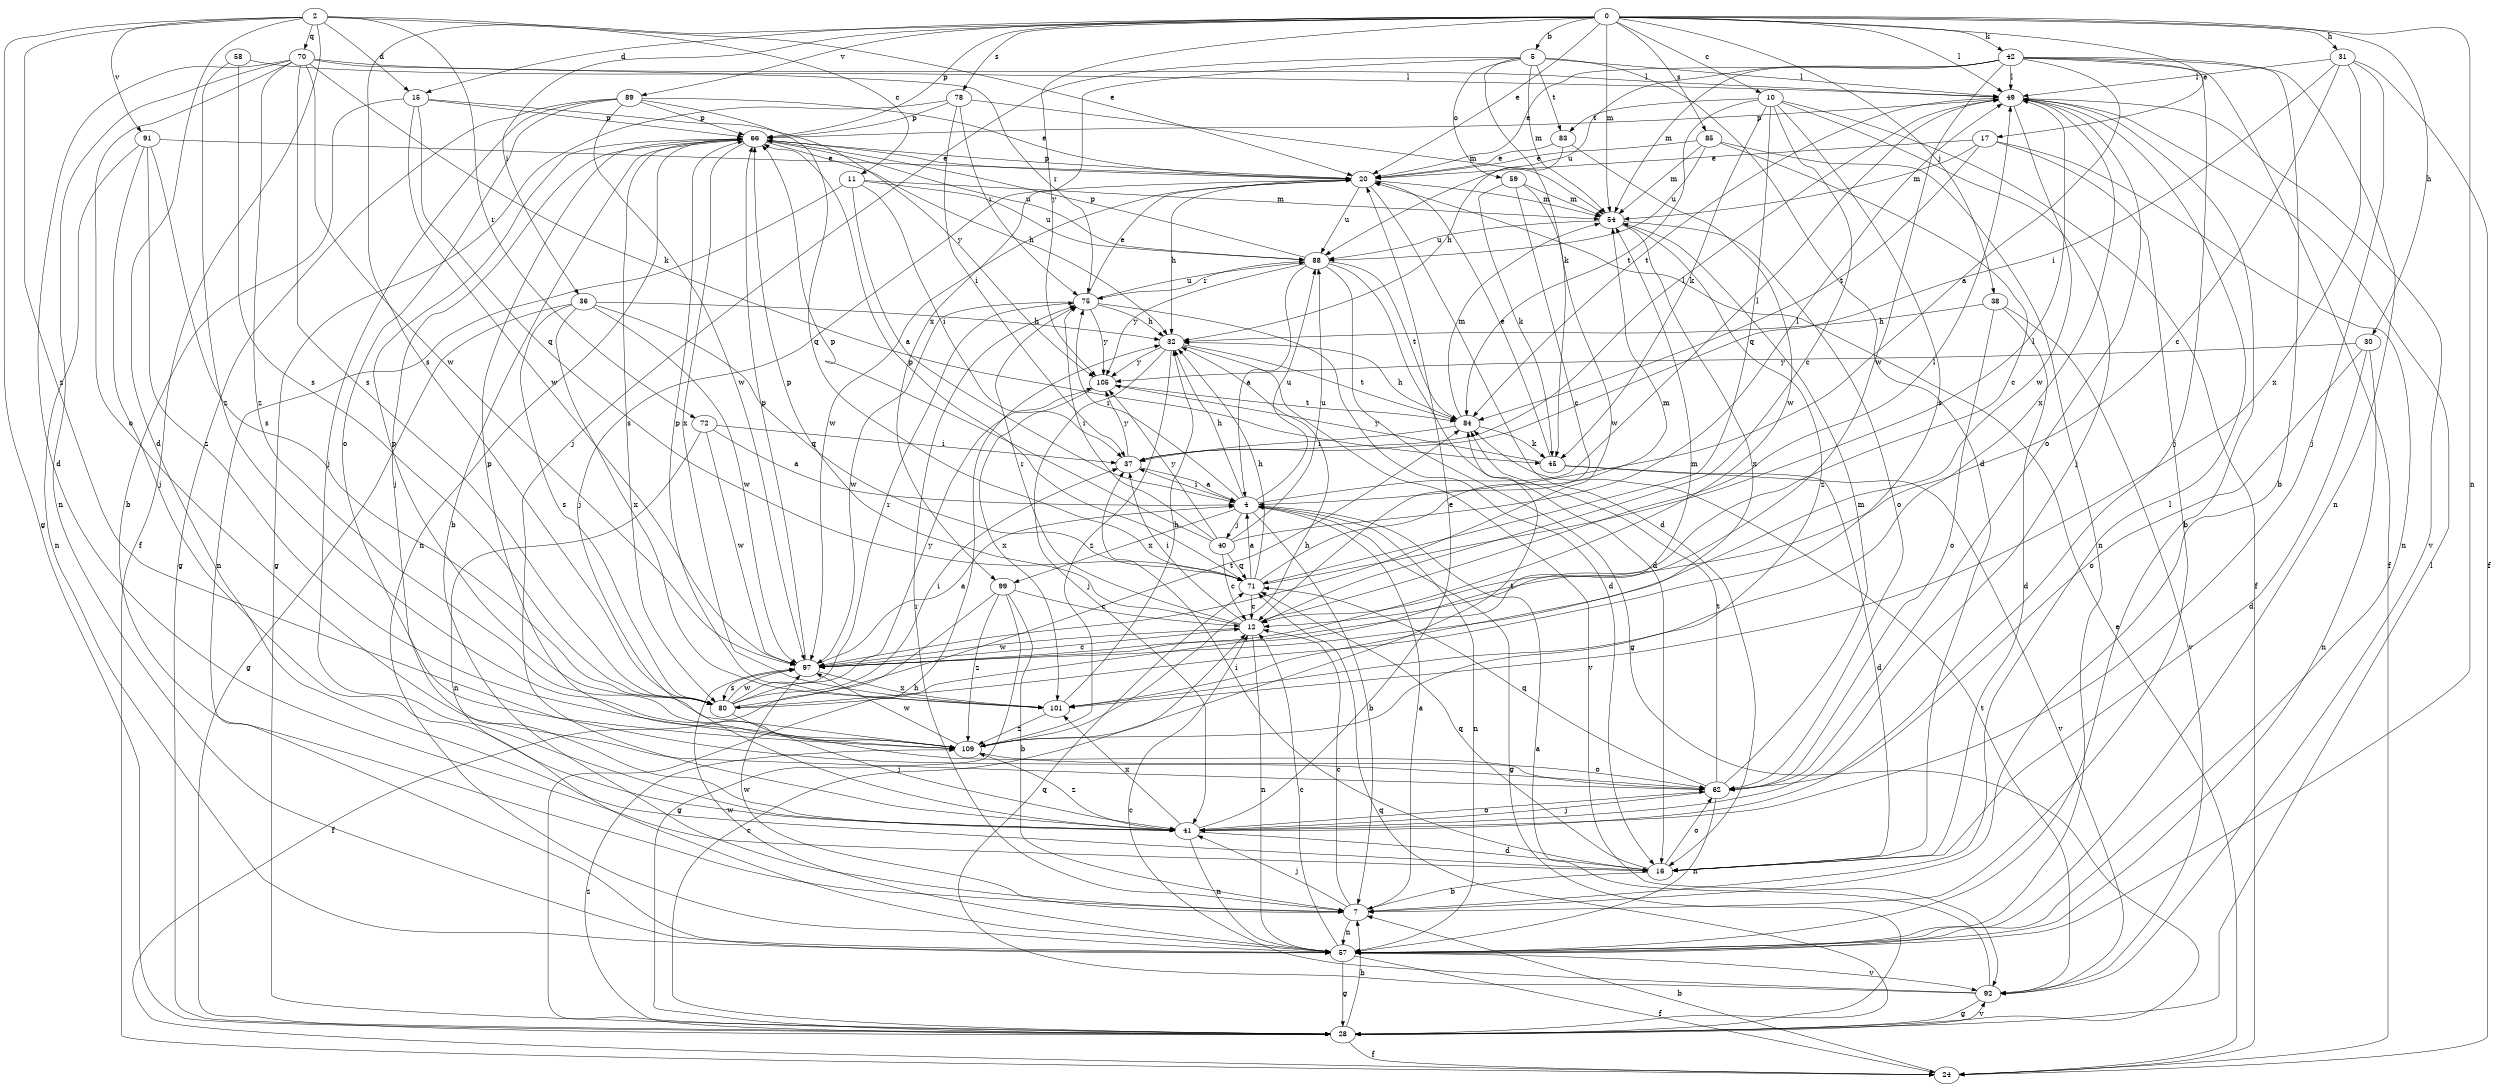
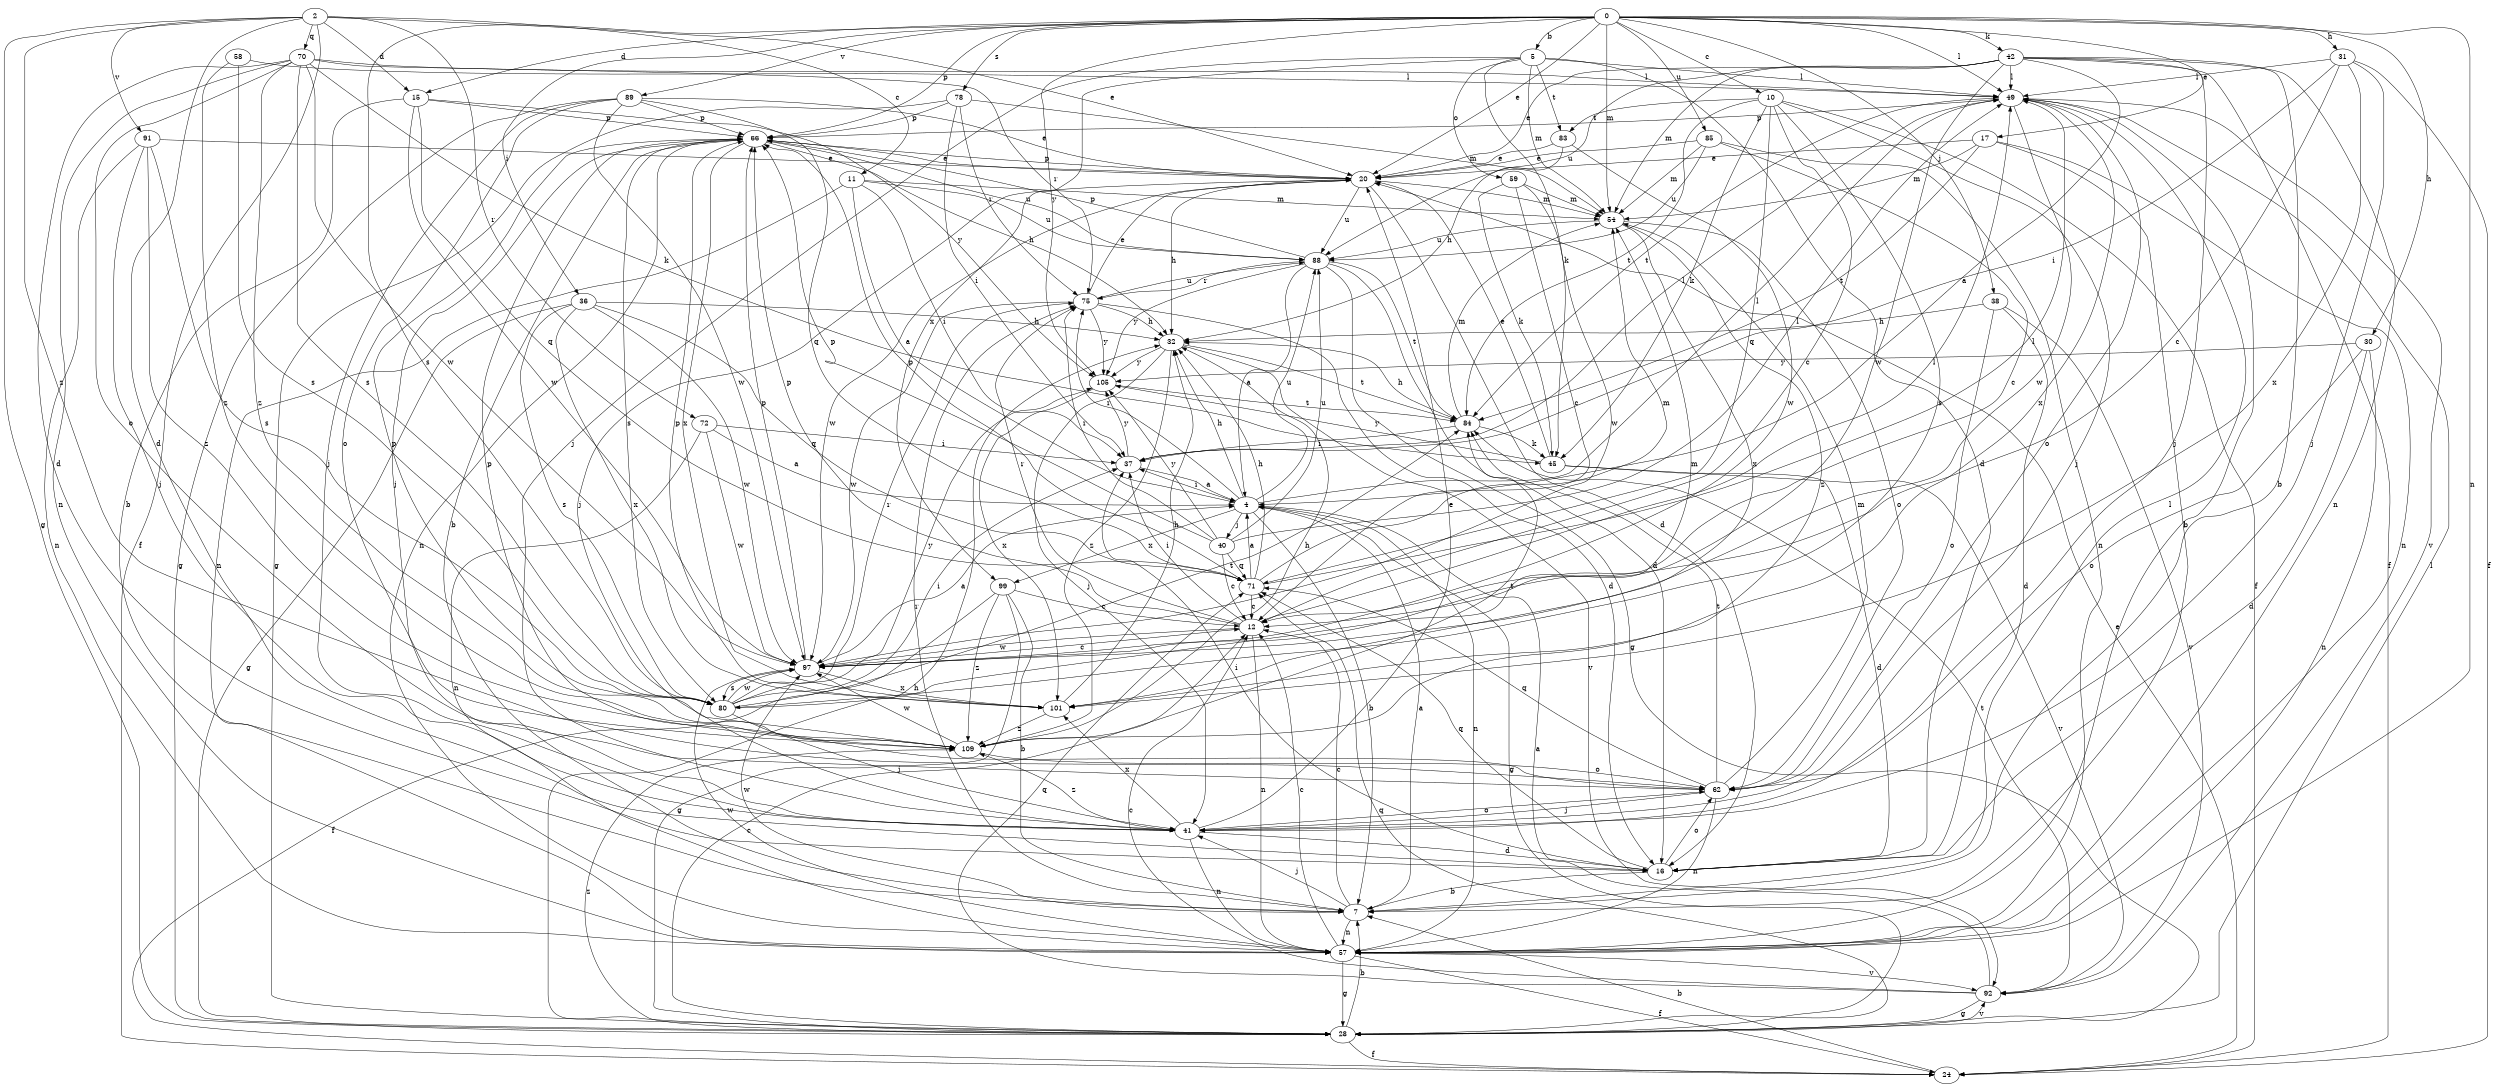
edge "0" -> "85": label "s" -> "u"
